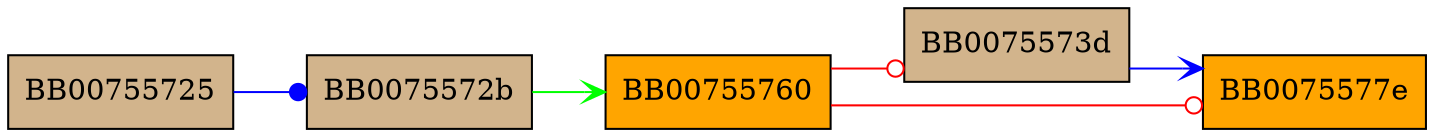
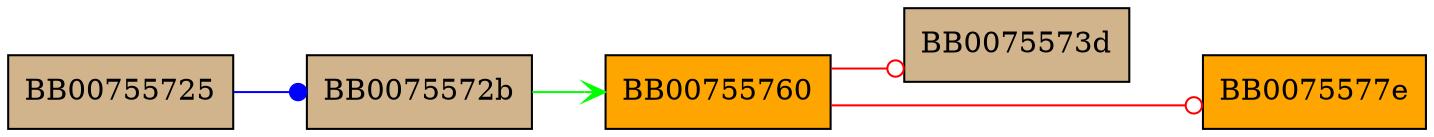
edge "BB0075573d" -> "BB0075577e": removed
